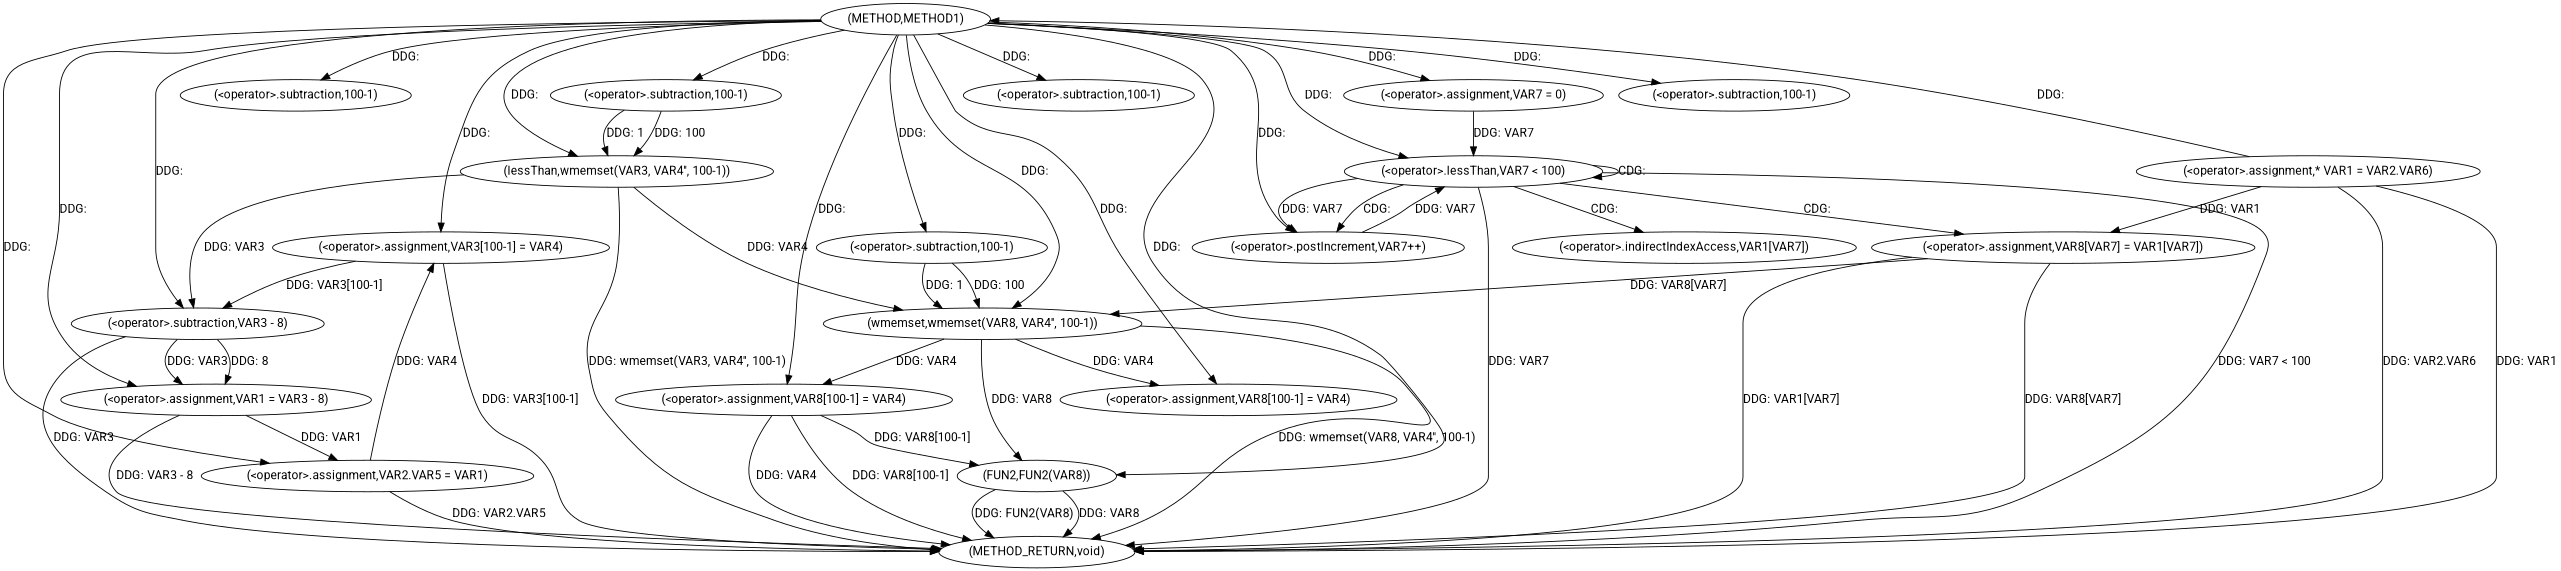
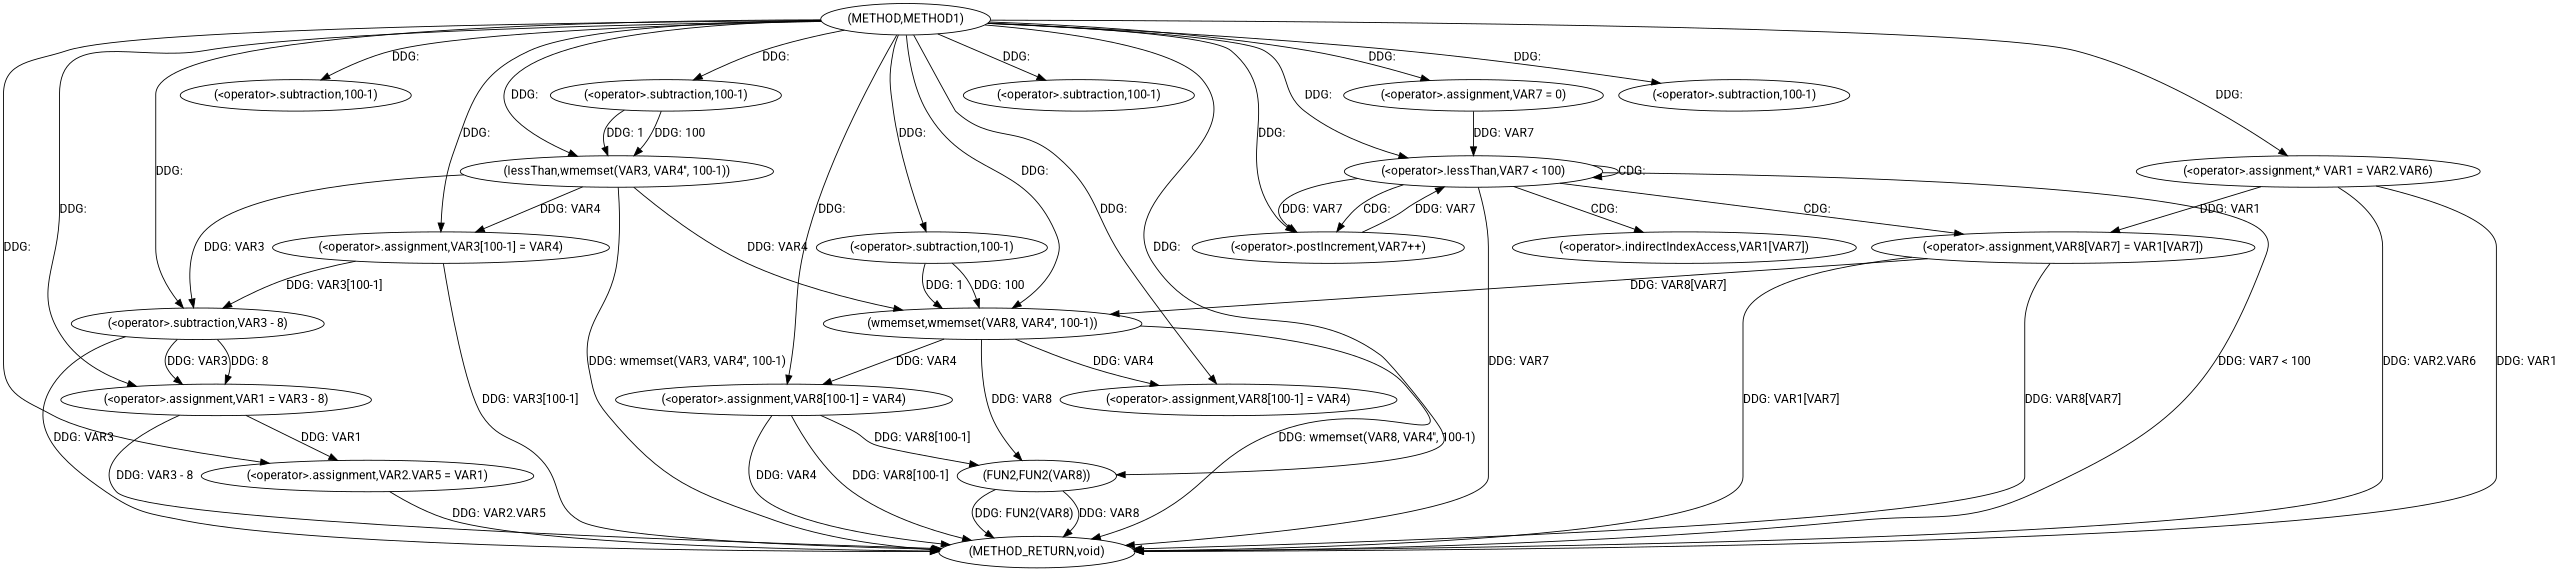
edge "(<operator>.assignment,* VAR1 = VAR2.VAR6)" -> "(METHOD,METHOD1)": reversed
edge "(<operator>.assignment,VAR2.VAR5 = VAR1)" -> "(<operator>.assignment,VAR3[100-1] = VAR4)": now "(lessThan,wmemset(VAR3, VAR4'', 100-1))" -> "(<operator>.assignment,VAR3[100-1] = VAR4)"
